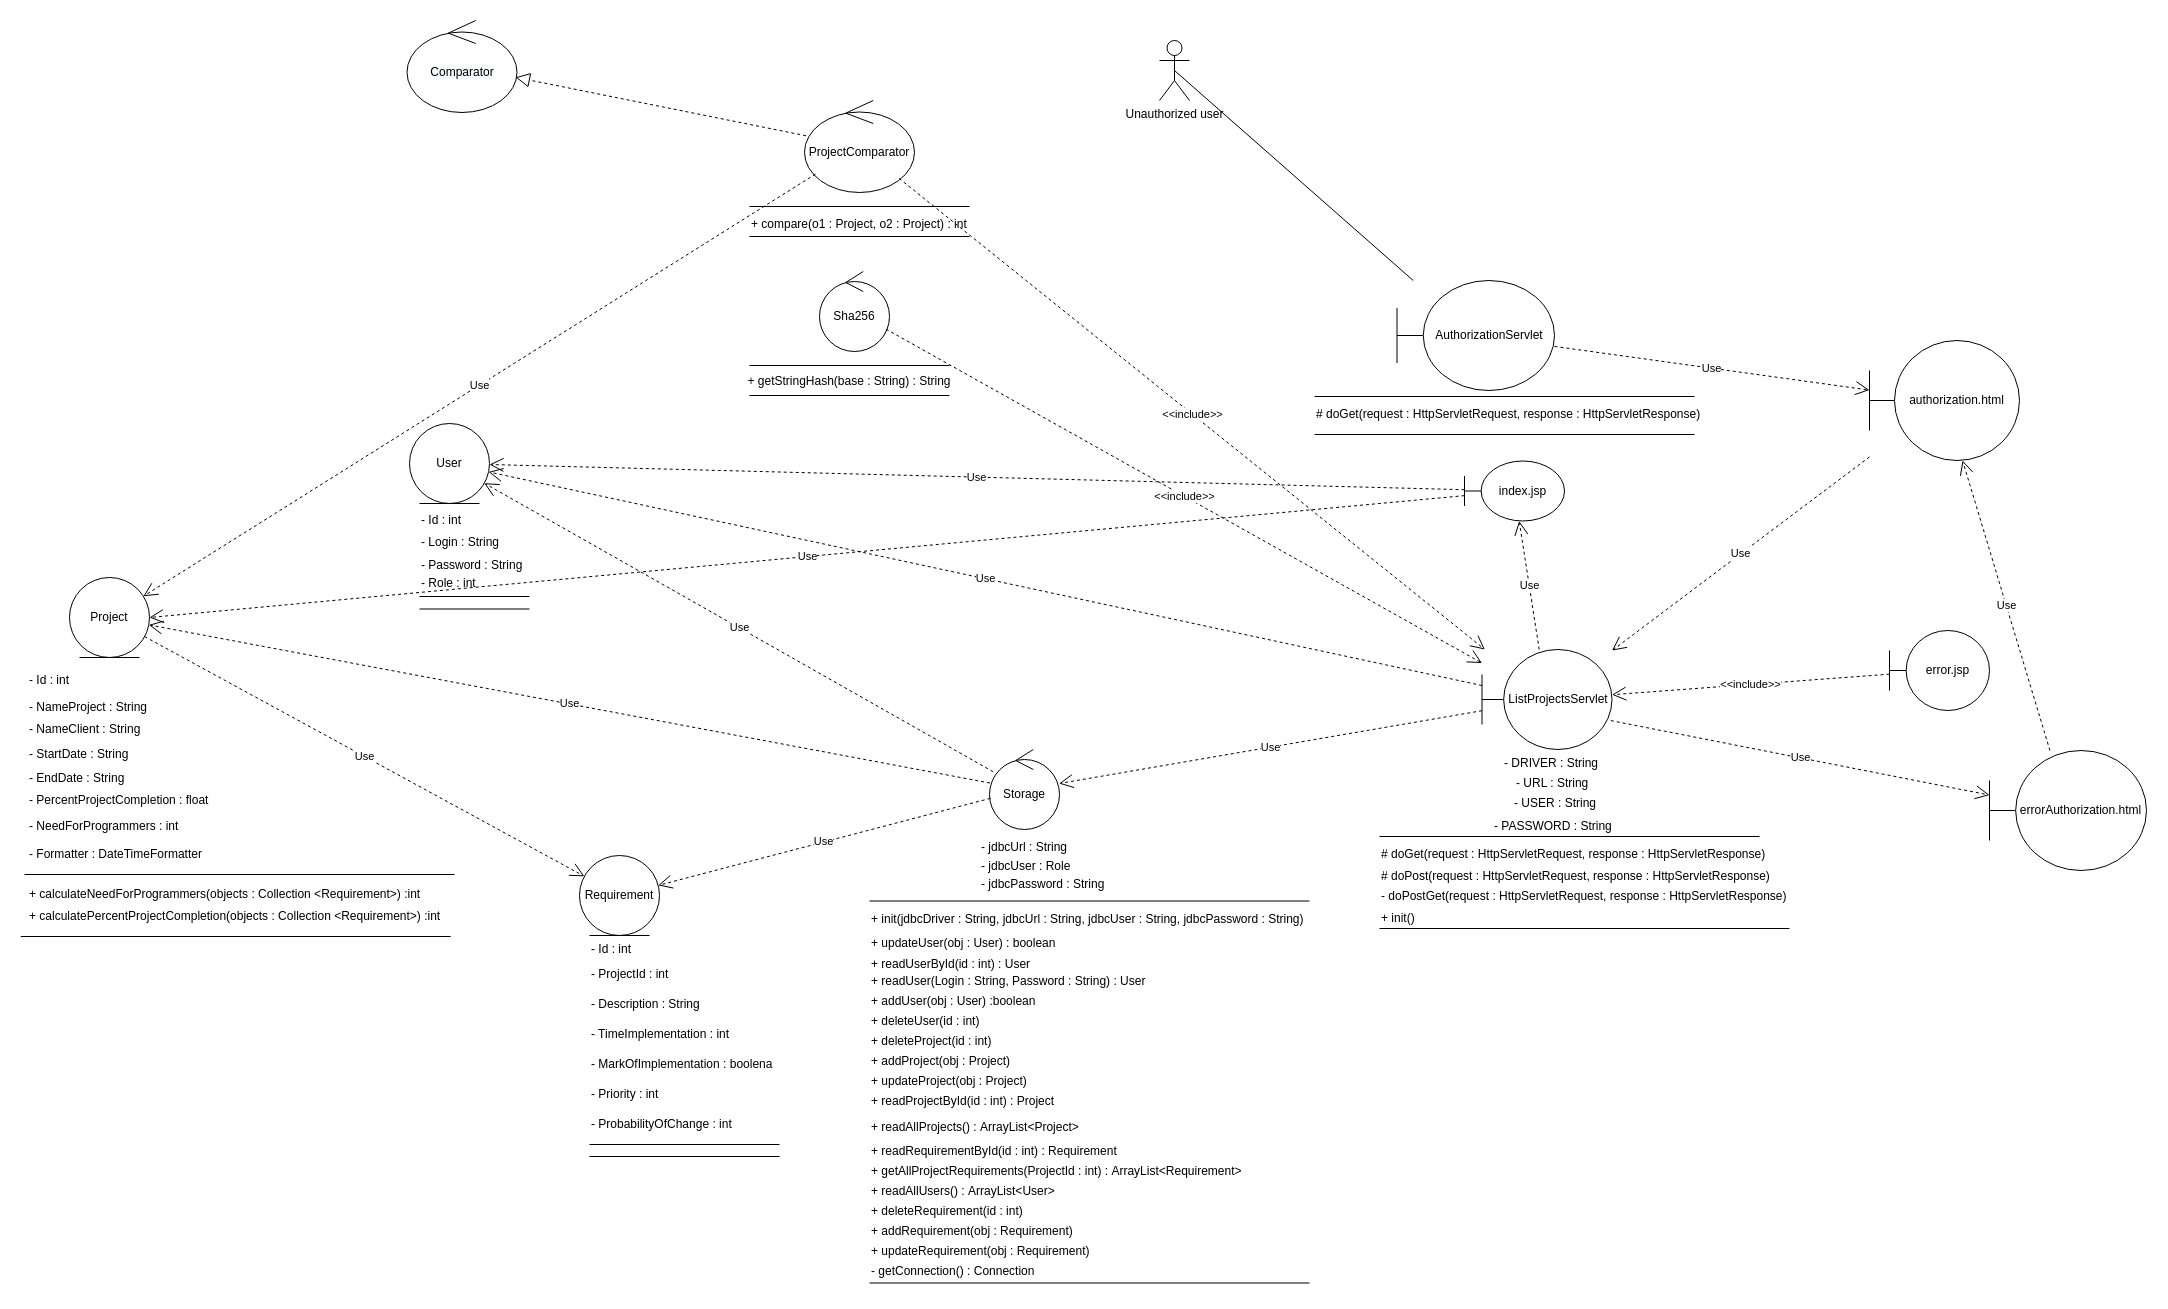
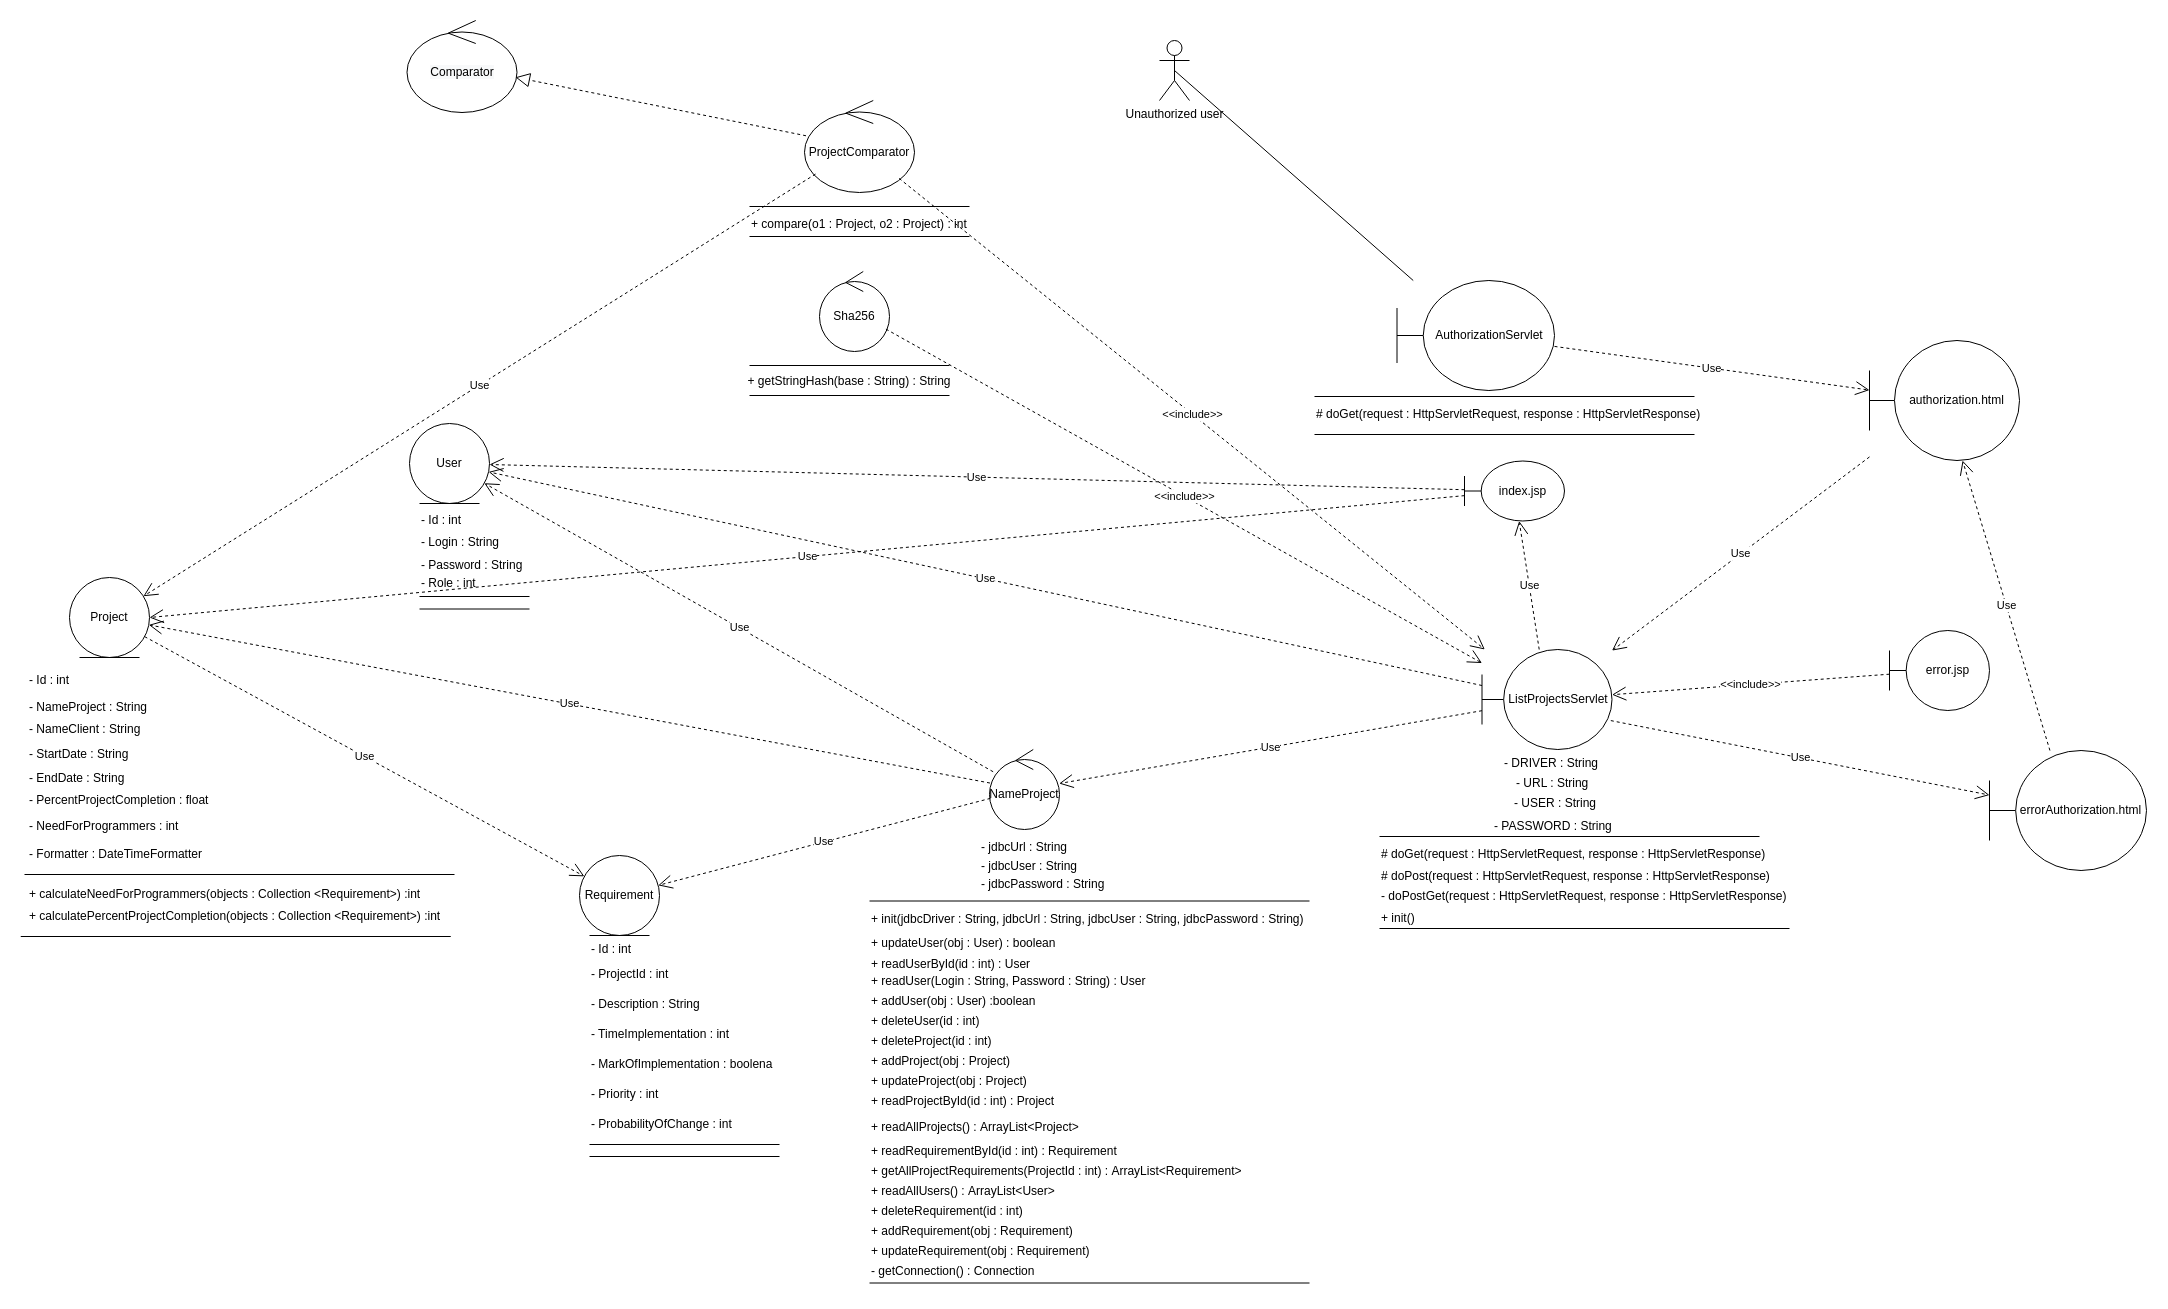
node "Storage": label "Storage" -> "NameProject"
node "- jdbcUser : Role": label "- jdbcUser : Role" -> "- jdbcUser : String"
